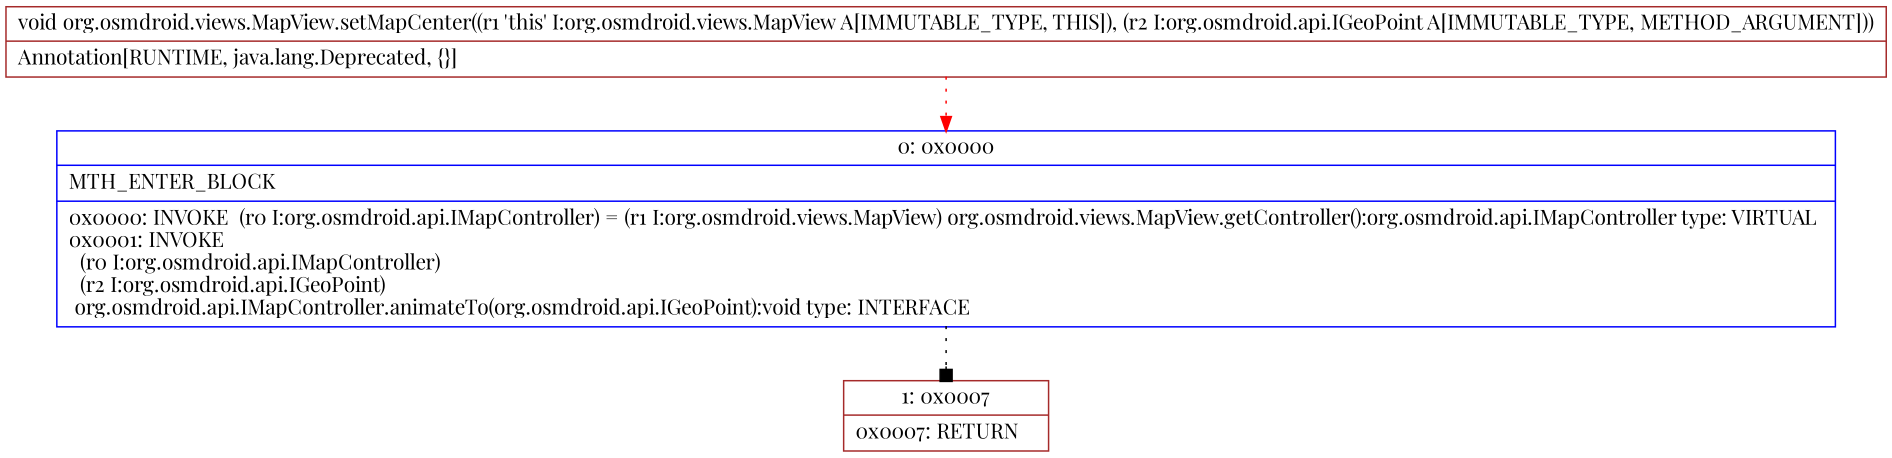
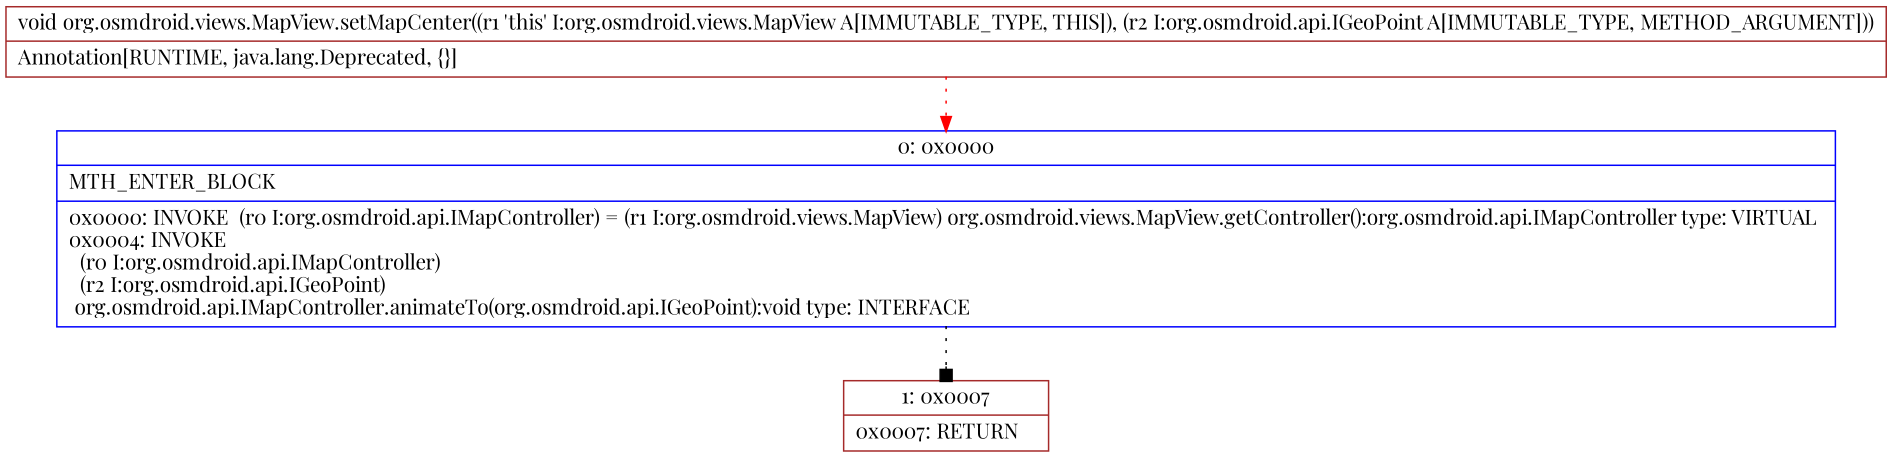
node "0: 0x0000": text "0x0001: INVOKE" -> "0x0004: INVOKE"
